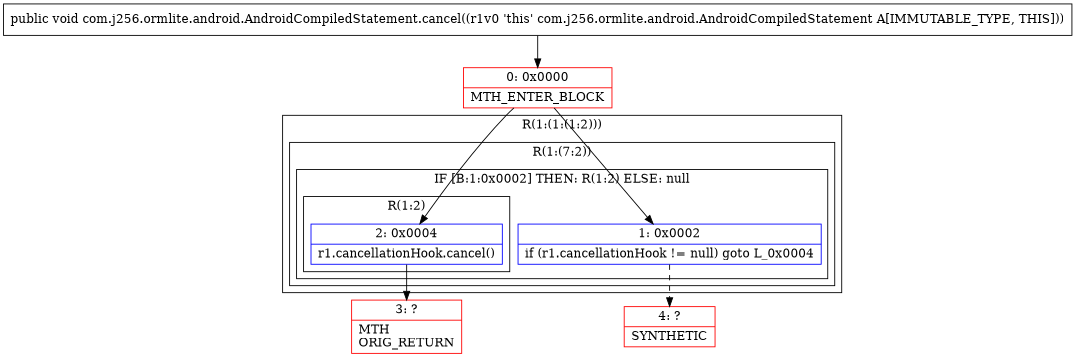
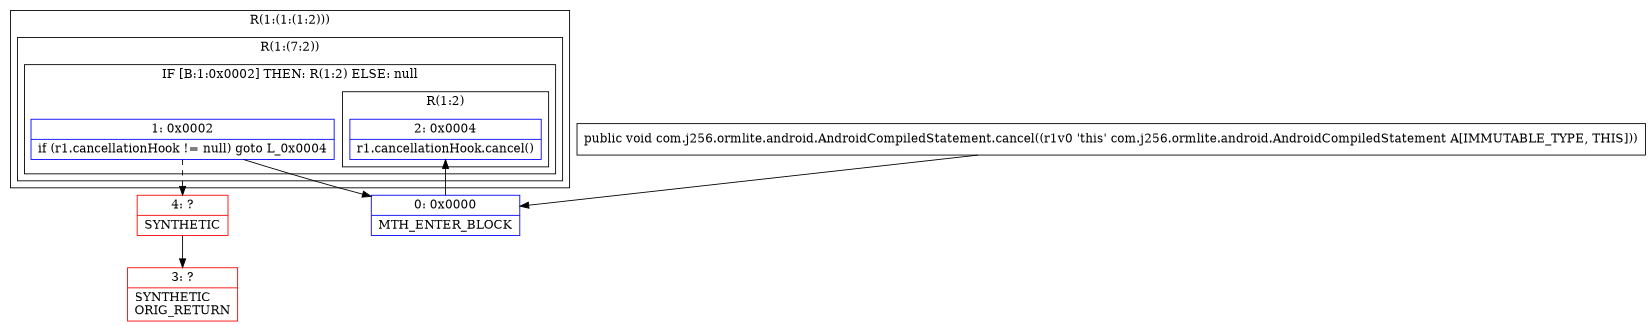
node "0: 0x0000": color red -> blue
edge "0: 0x0000" -> "1: 0x0002": reversed
edge "2: 0x0004" -> "3: ?": now "4: ?" -> "3: ?"
node "3: ?": text "MTH" -> "SYNTHETIC"
